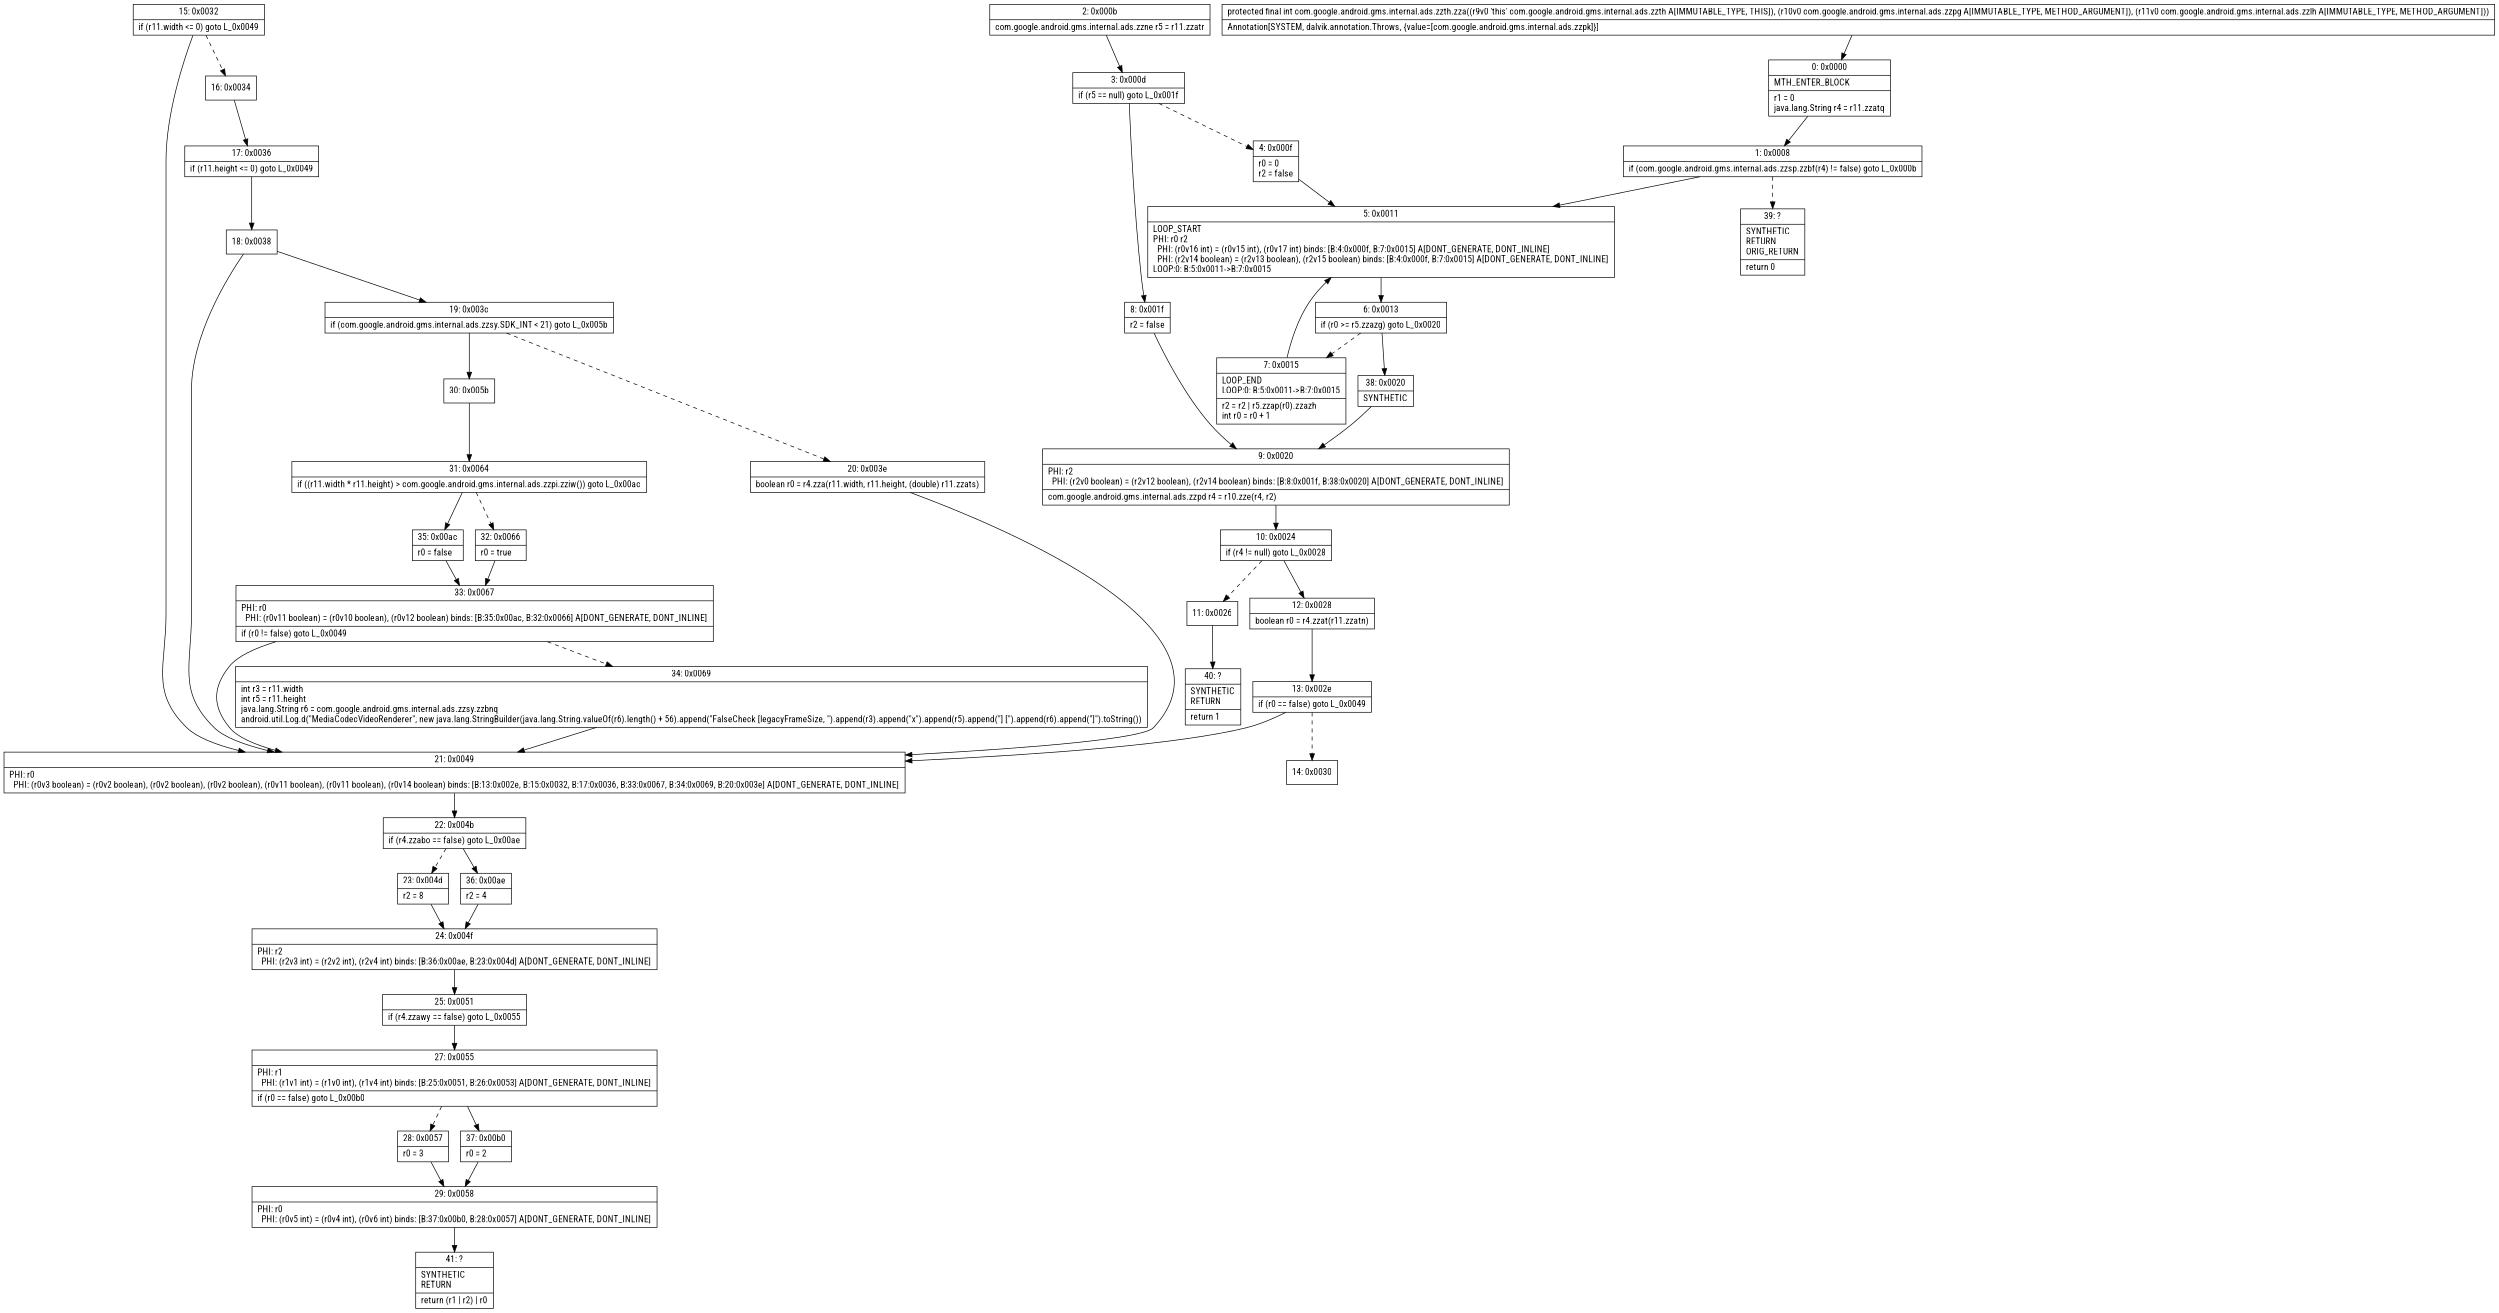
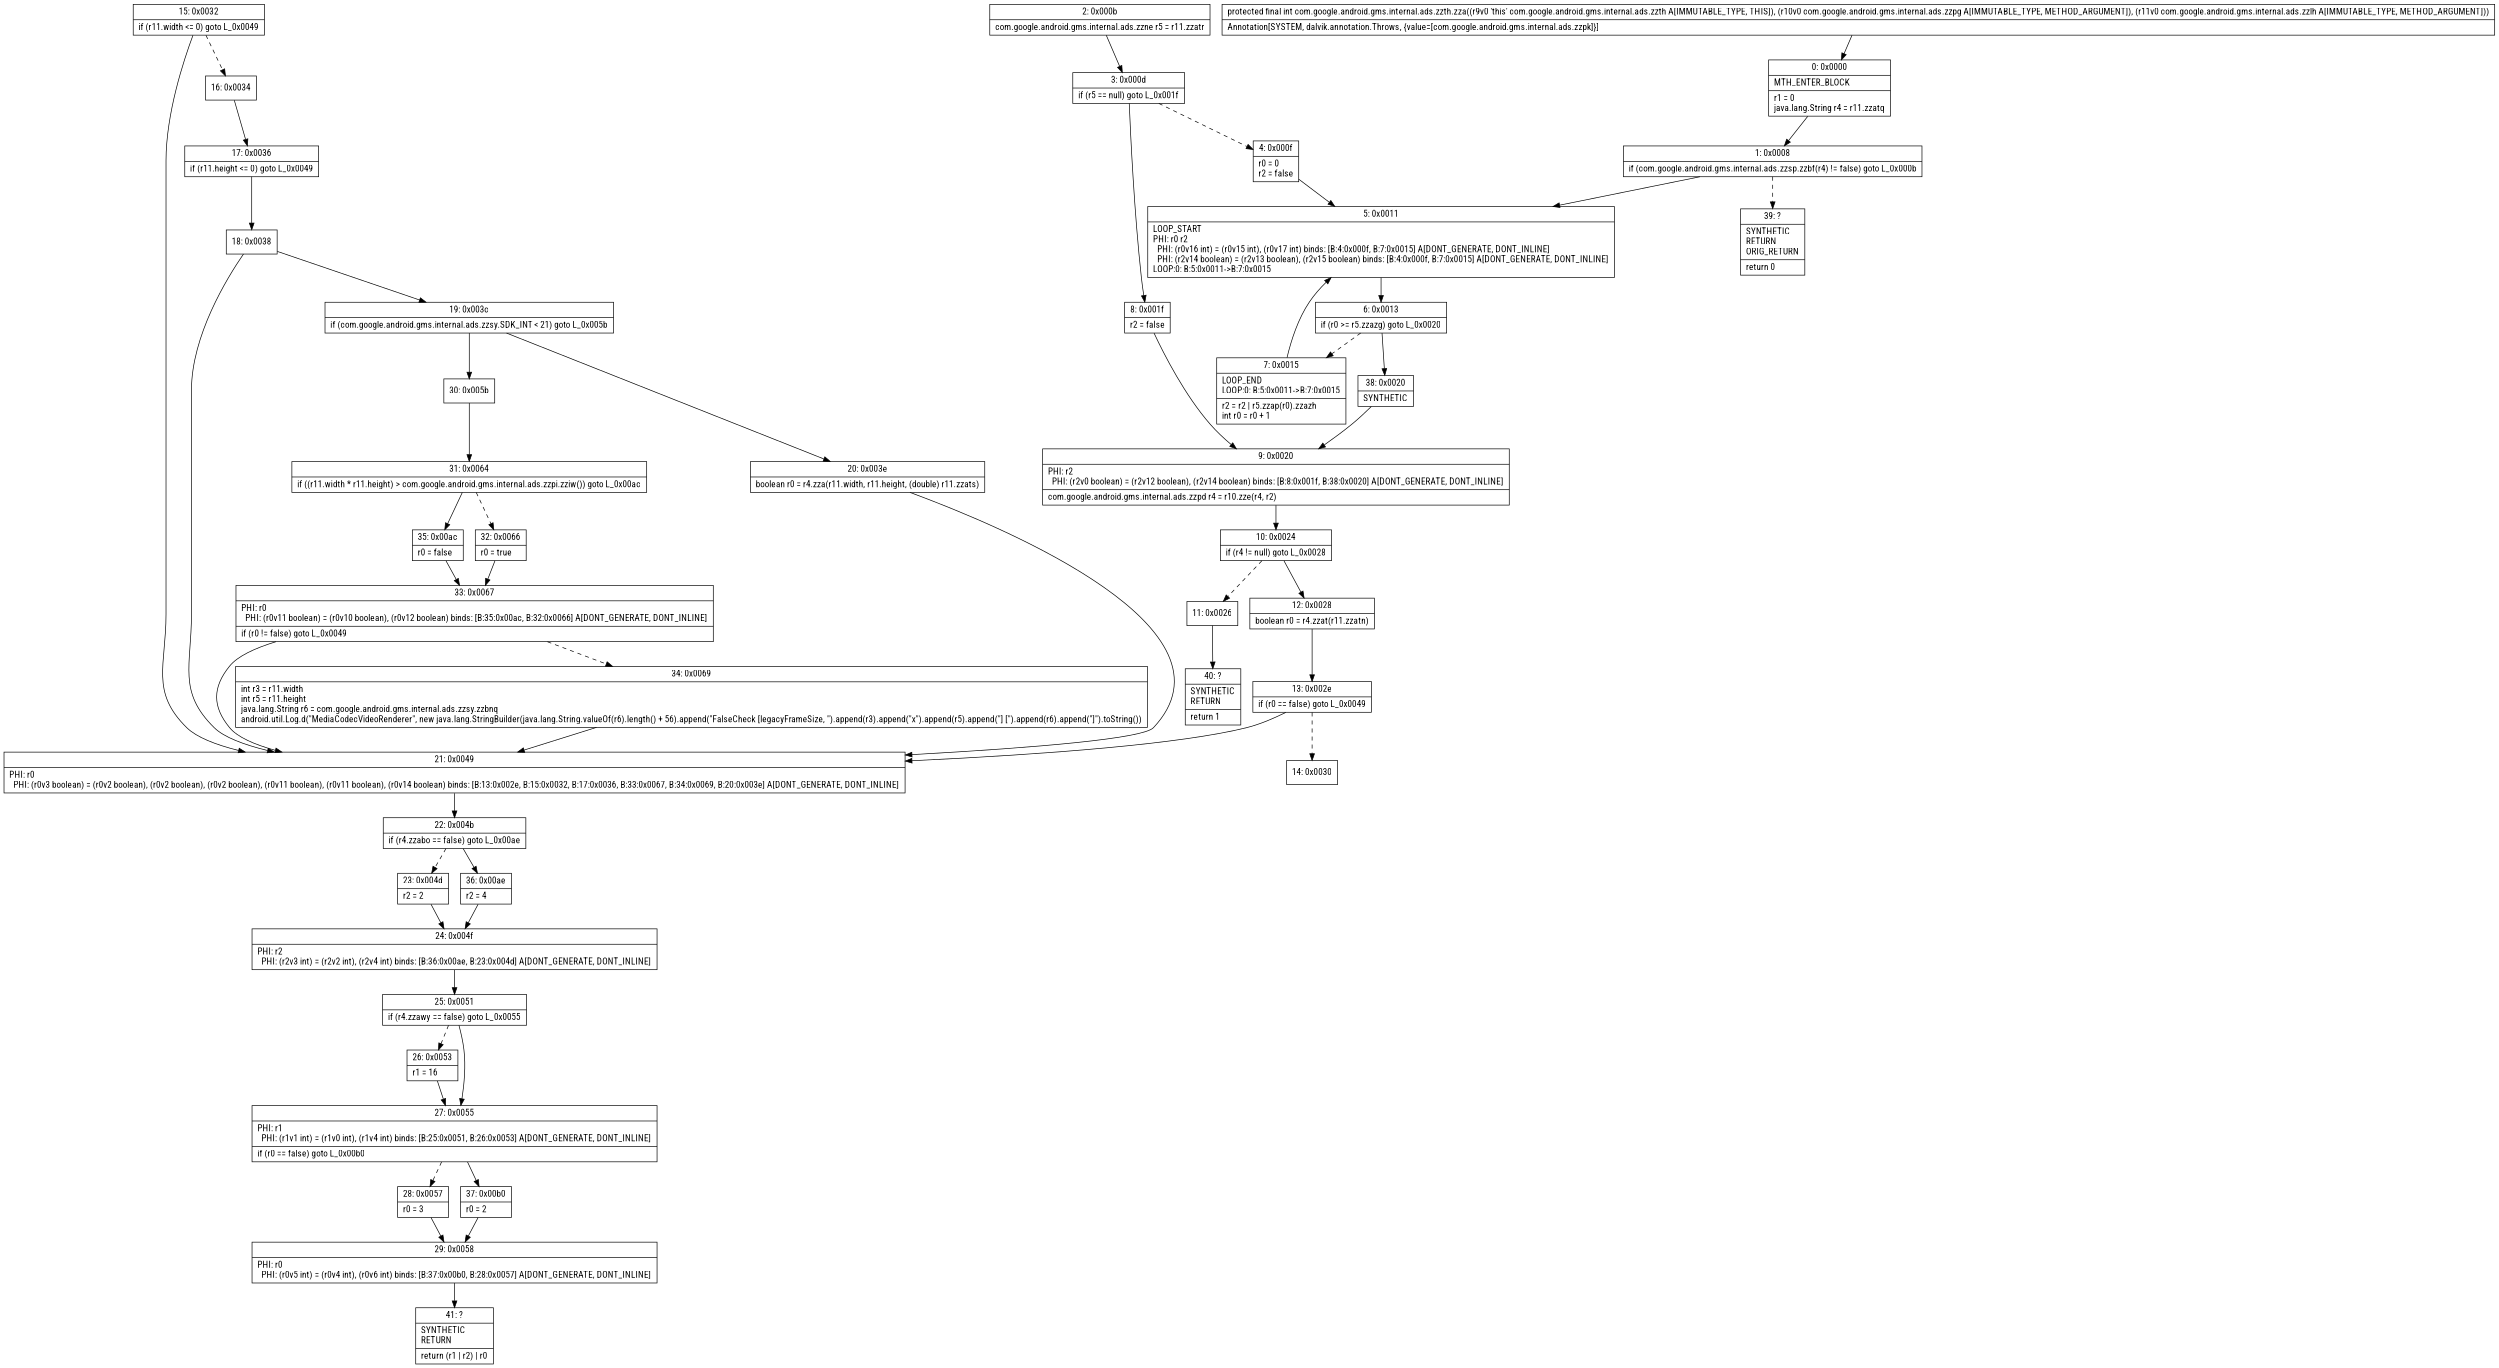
edge "19: 0x003c" -> "20: 0x003e": style dashed -> solid
node "23: 0x004d": text "r2 = 8" -> "r2 = 2"
node "26: 0x0053": added
